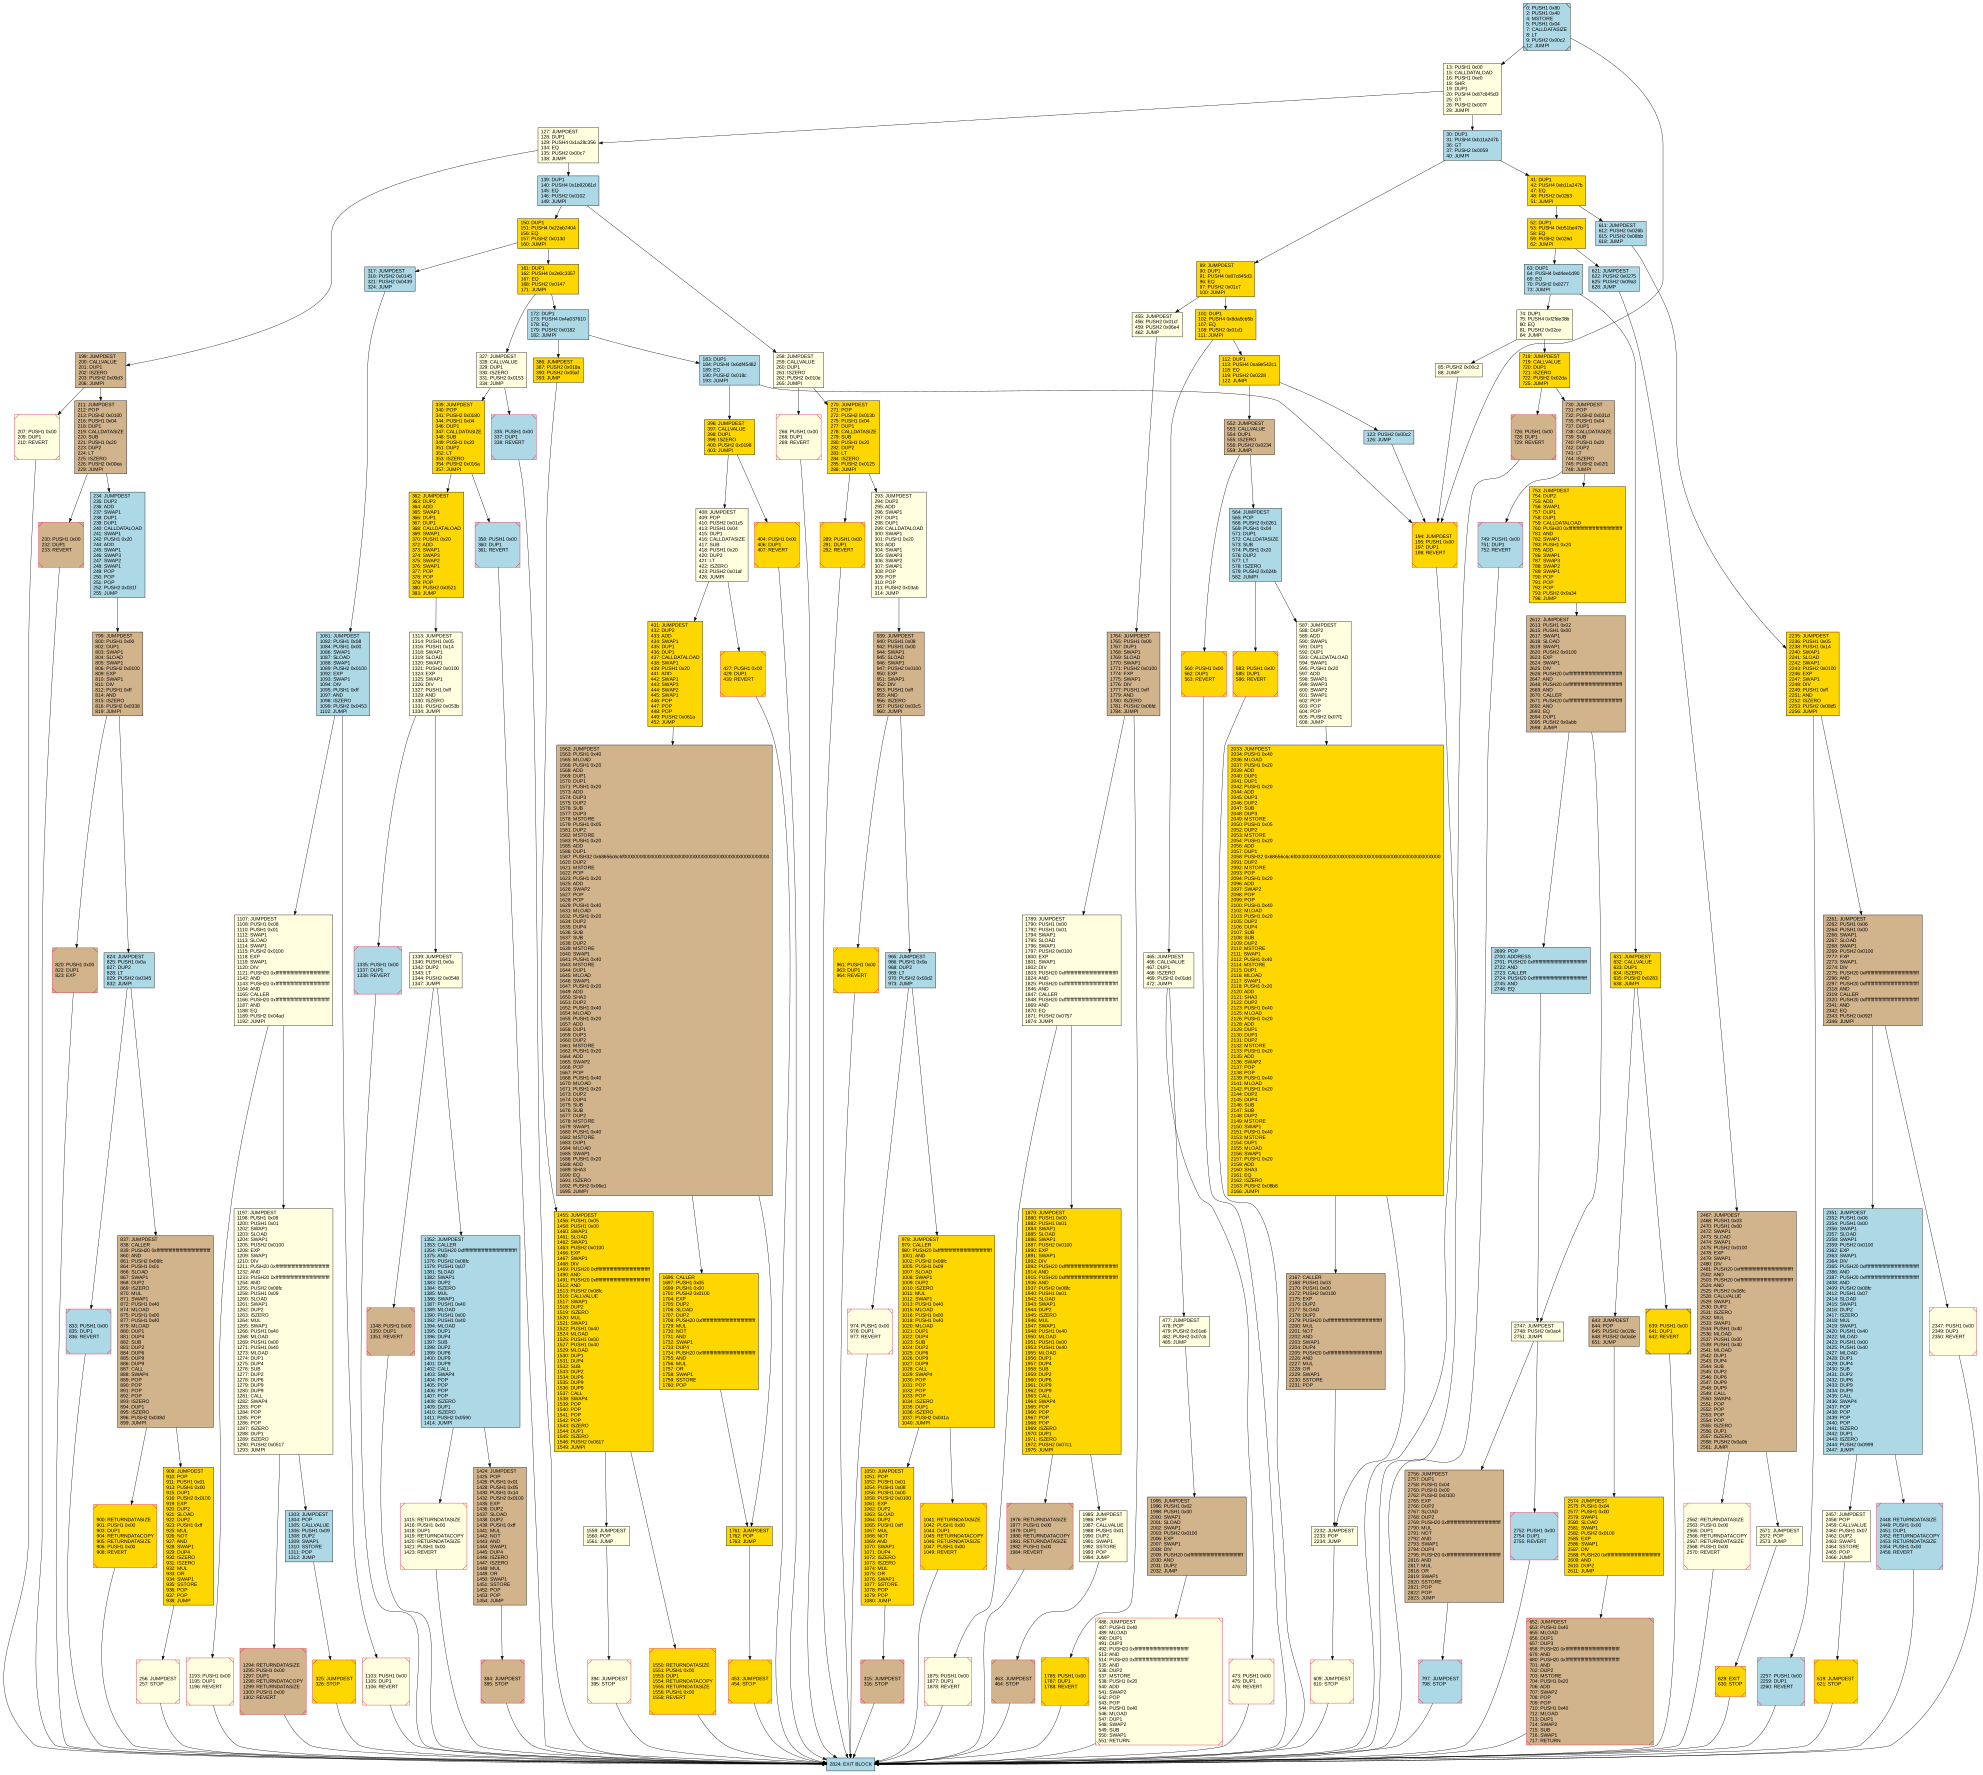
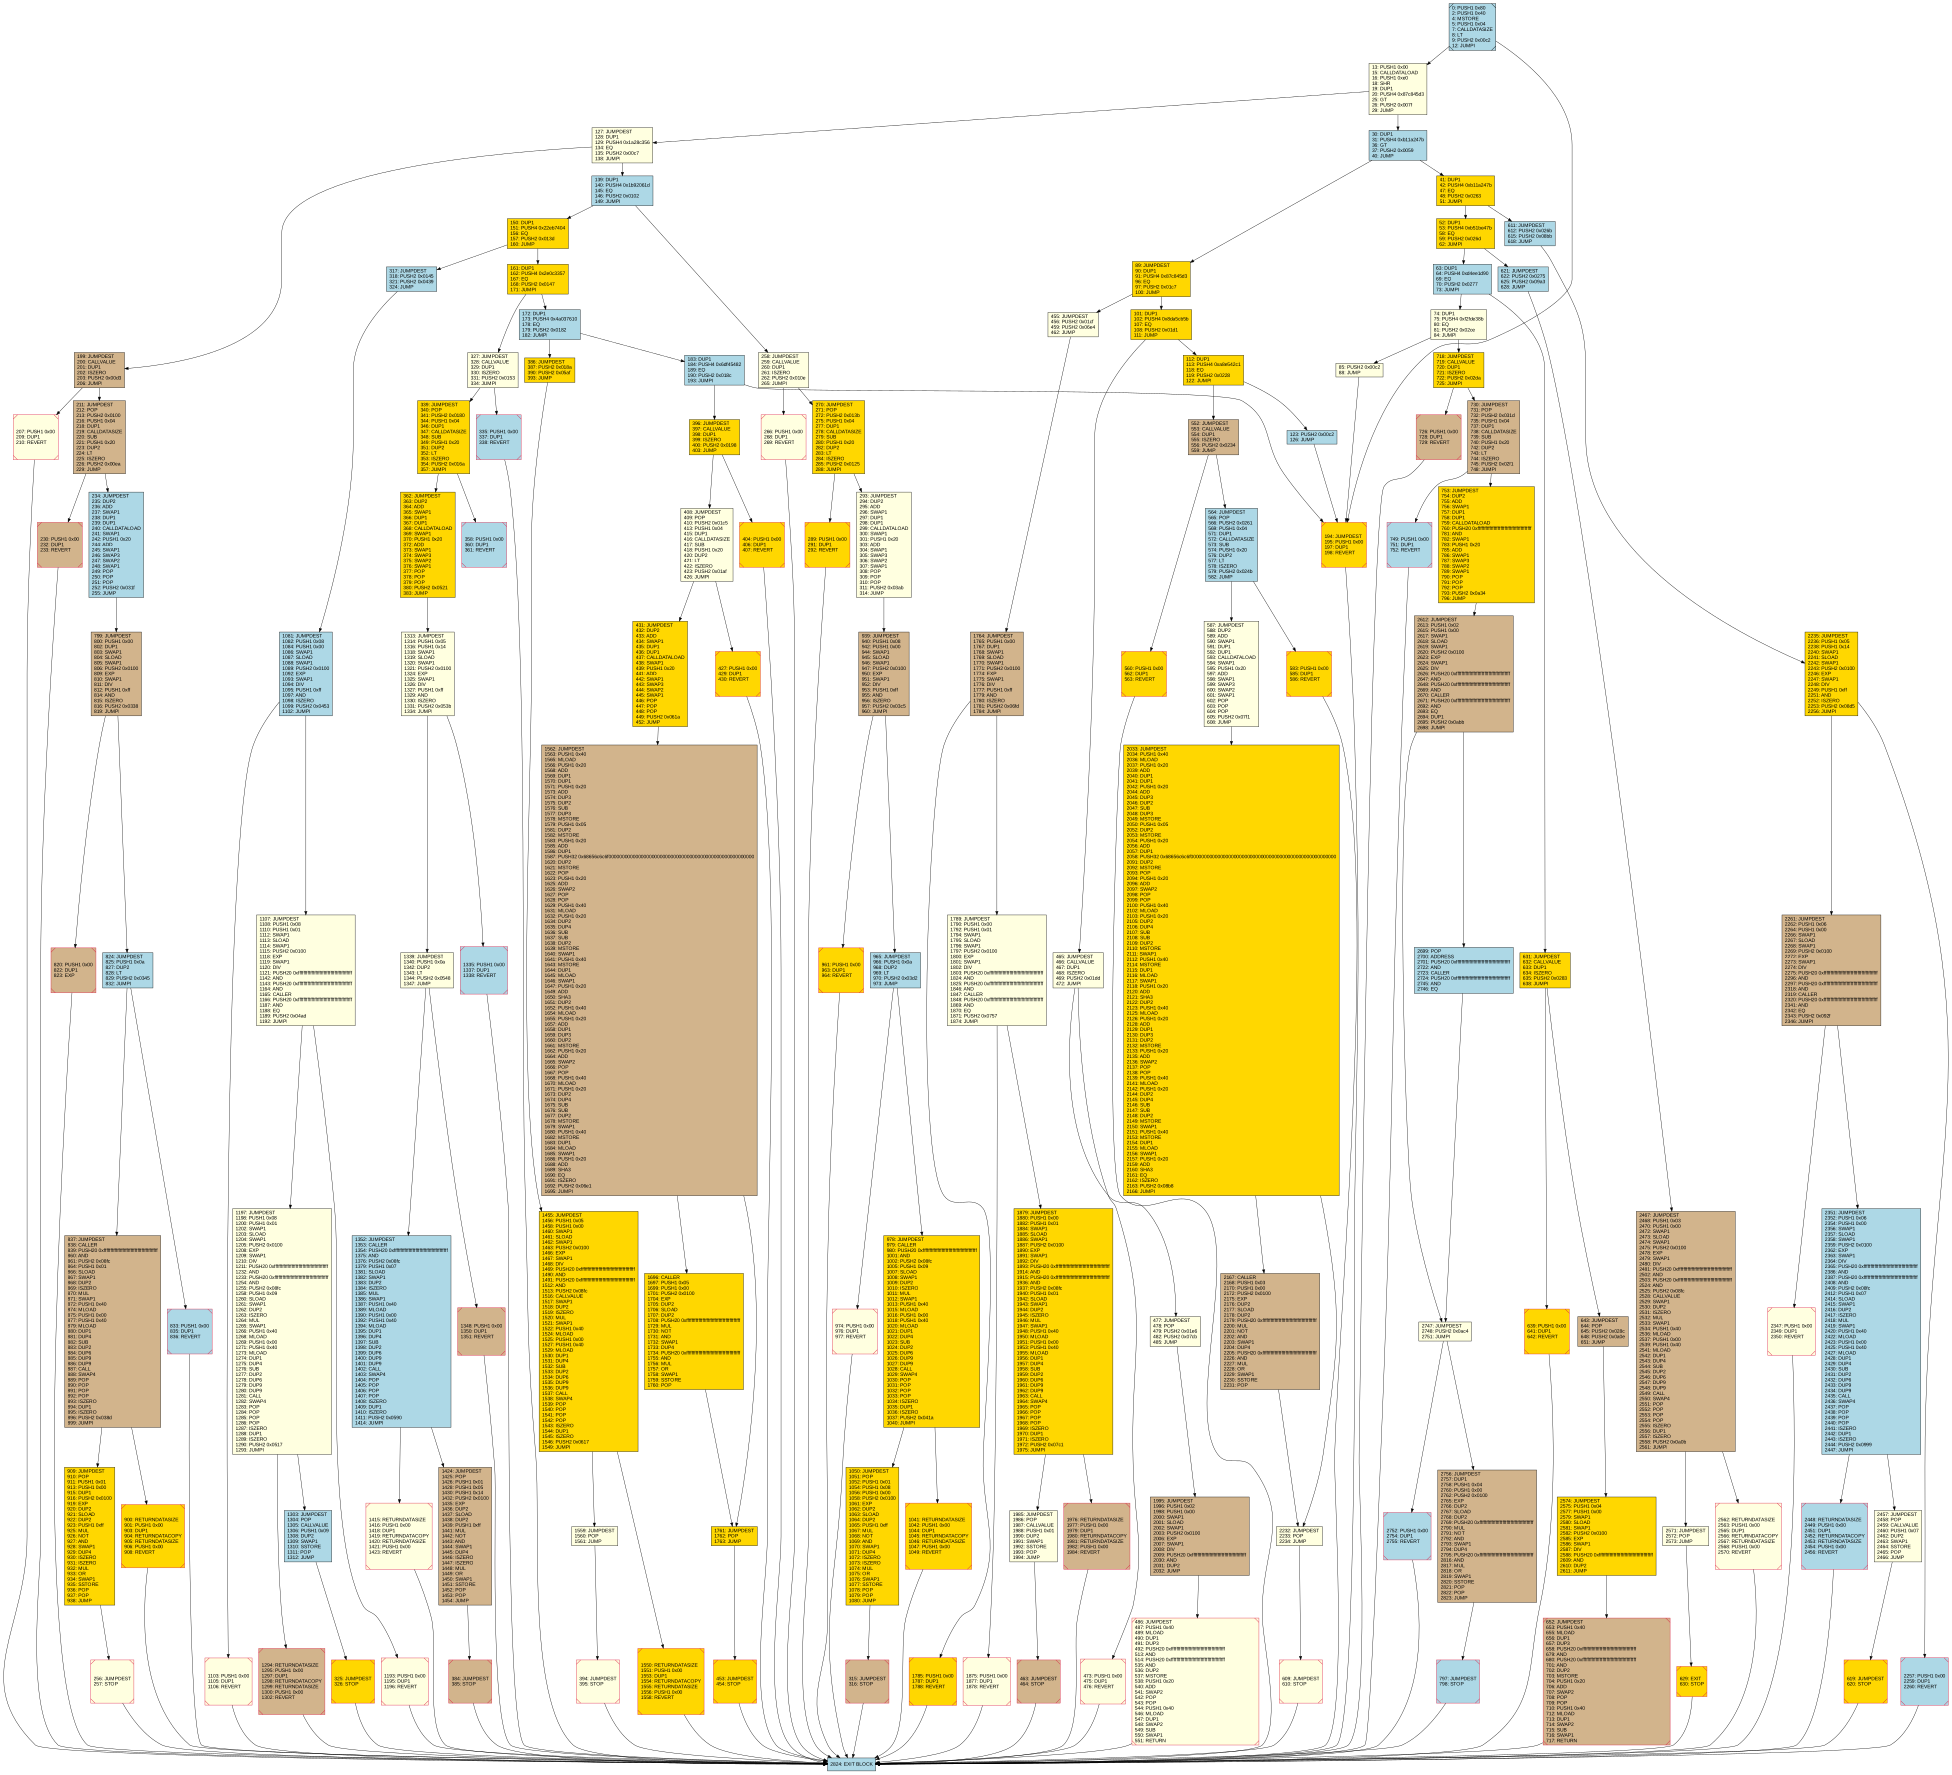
edge "358: PUSH1 0x00 360: DUP1 361: REVERT" -> "2824: EXIT BLOCK": removed
node "639: PUSH1 0x00 641: DUP1 642: REVERT": color black -> crimson
node "619: JUMPDEST 621: STOP": label "619: JUMPDEST 621: STOP" -> "619: JUMPDEST 620: STOP"
